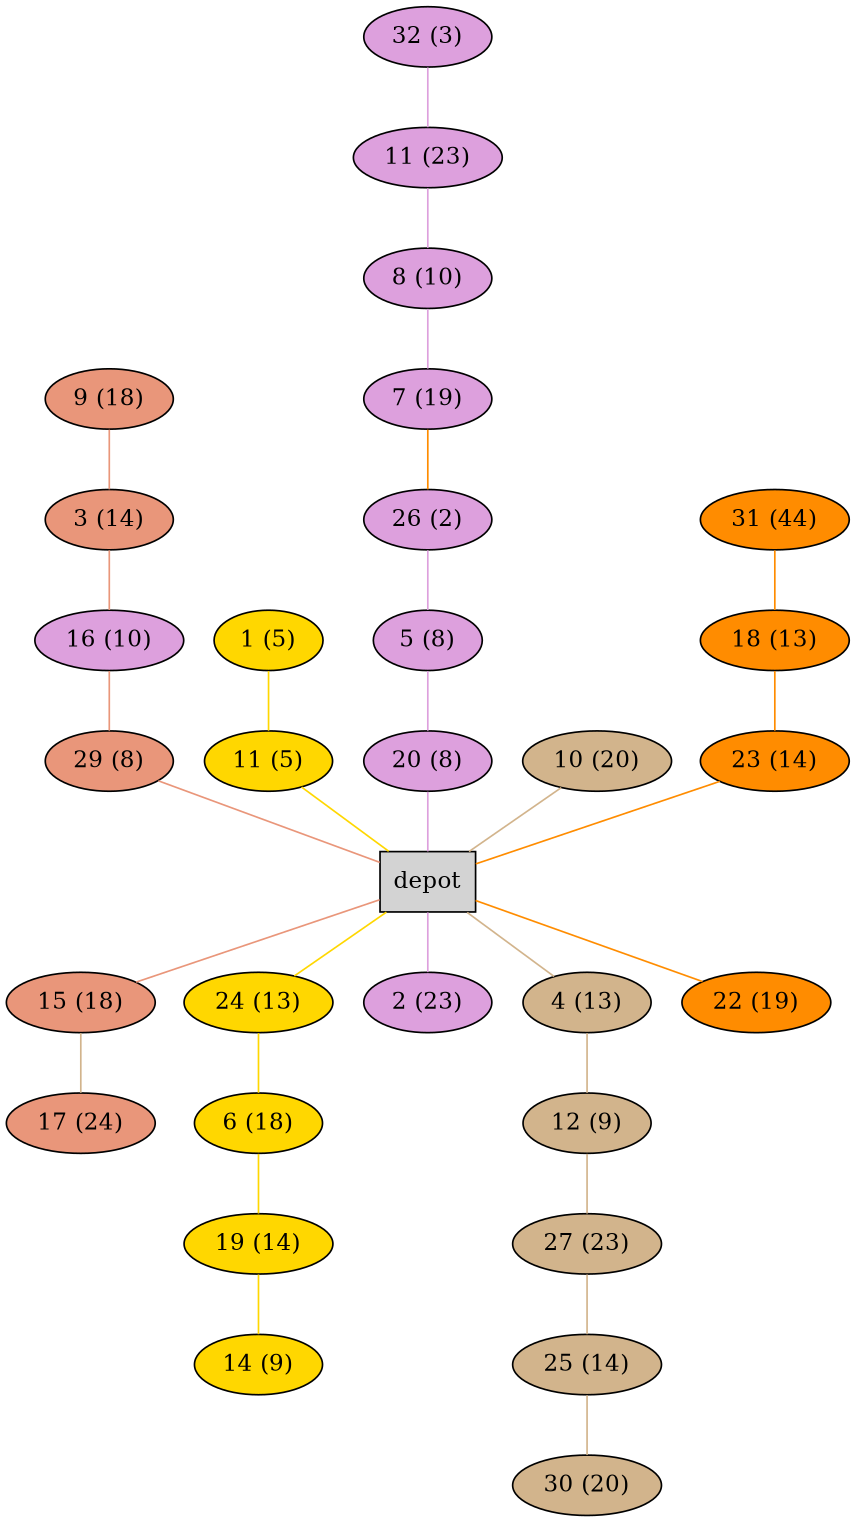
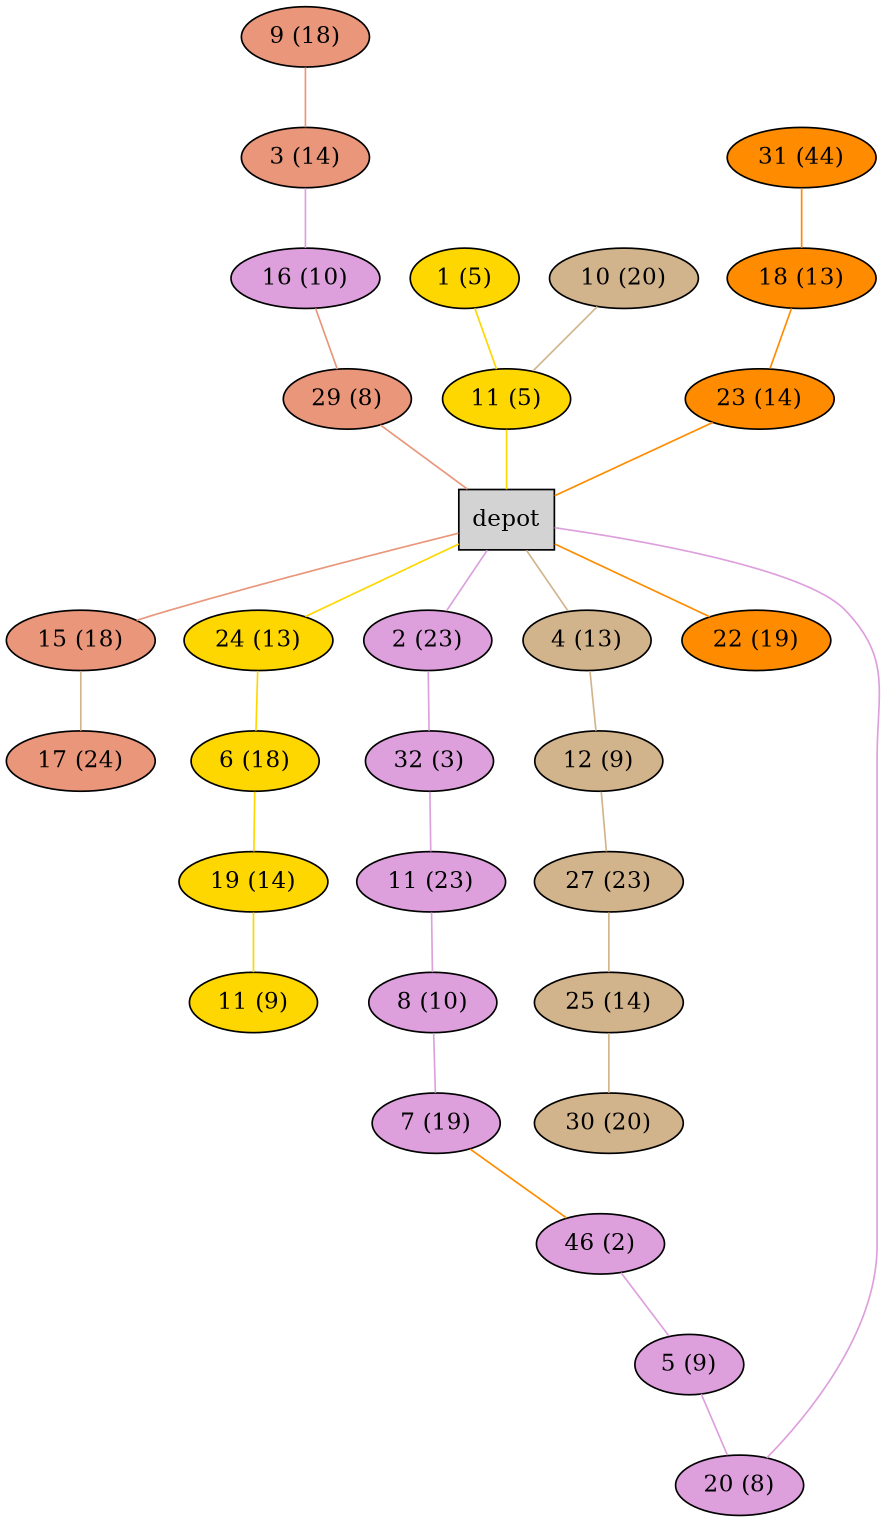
node "26 (2)": label "26 (2)" -> "46 (2)"
edge "3 (14)" -- "16 (10)": color darksalmon -> plum
node "5 (8)": label "5 (8)" -> "5 (9)"
edge "2 (23)" -- "32 (3)": added
edge "10 (20)" -- "depot": now "10 (20)" -- "11 (5)"
node "14 (9)": label "14 (9)" -> "11 (9)"
